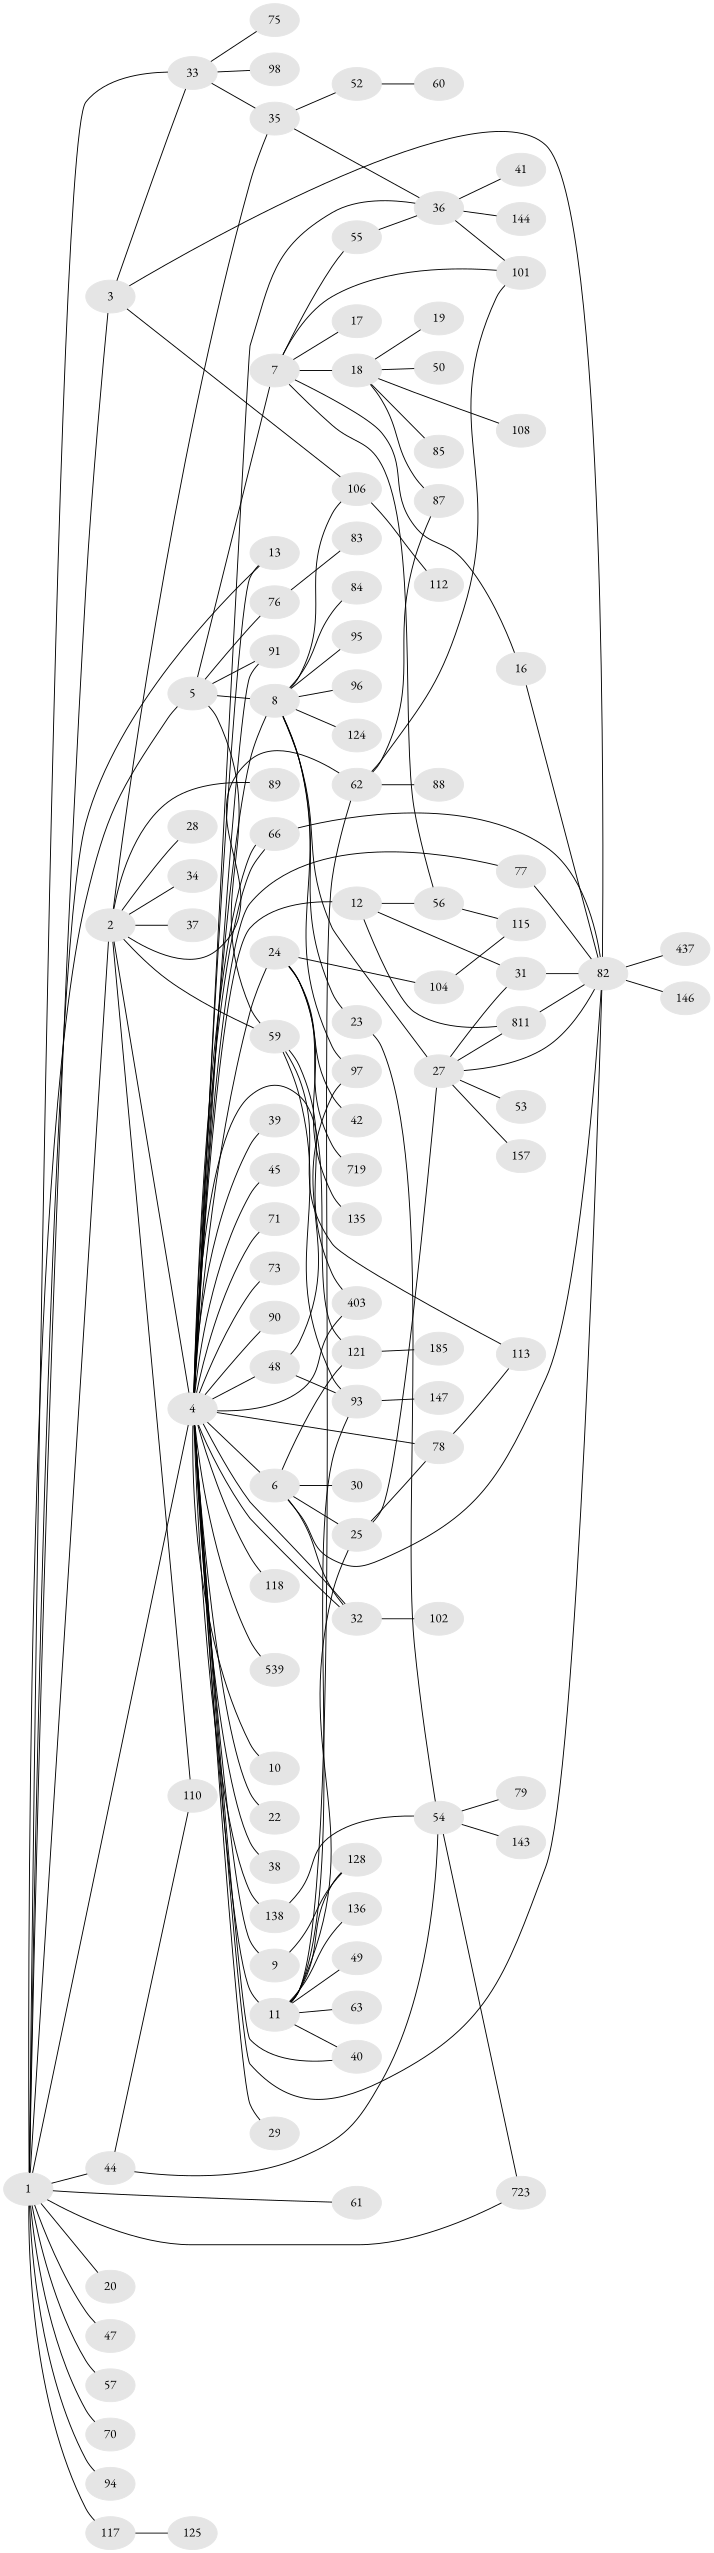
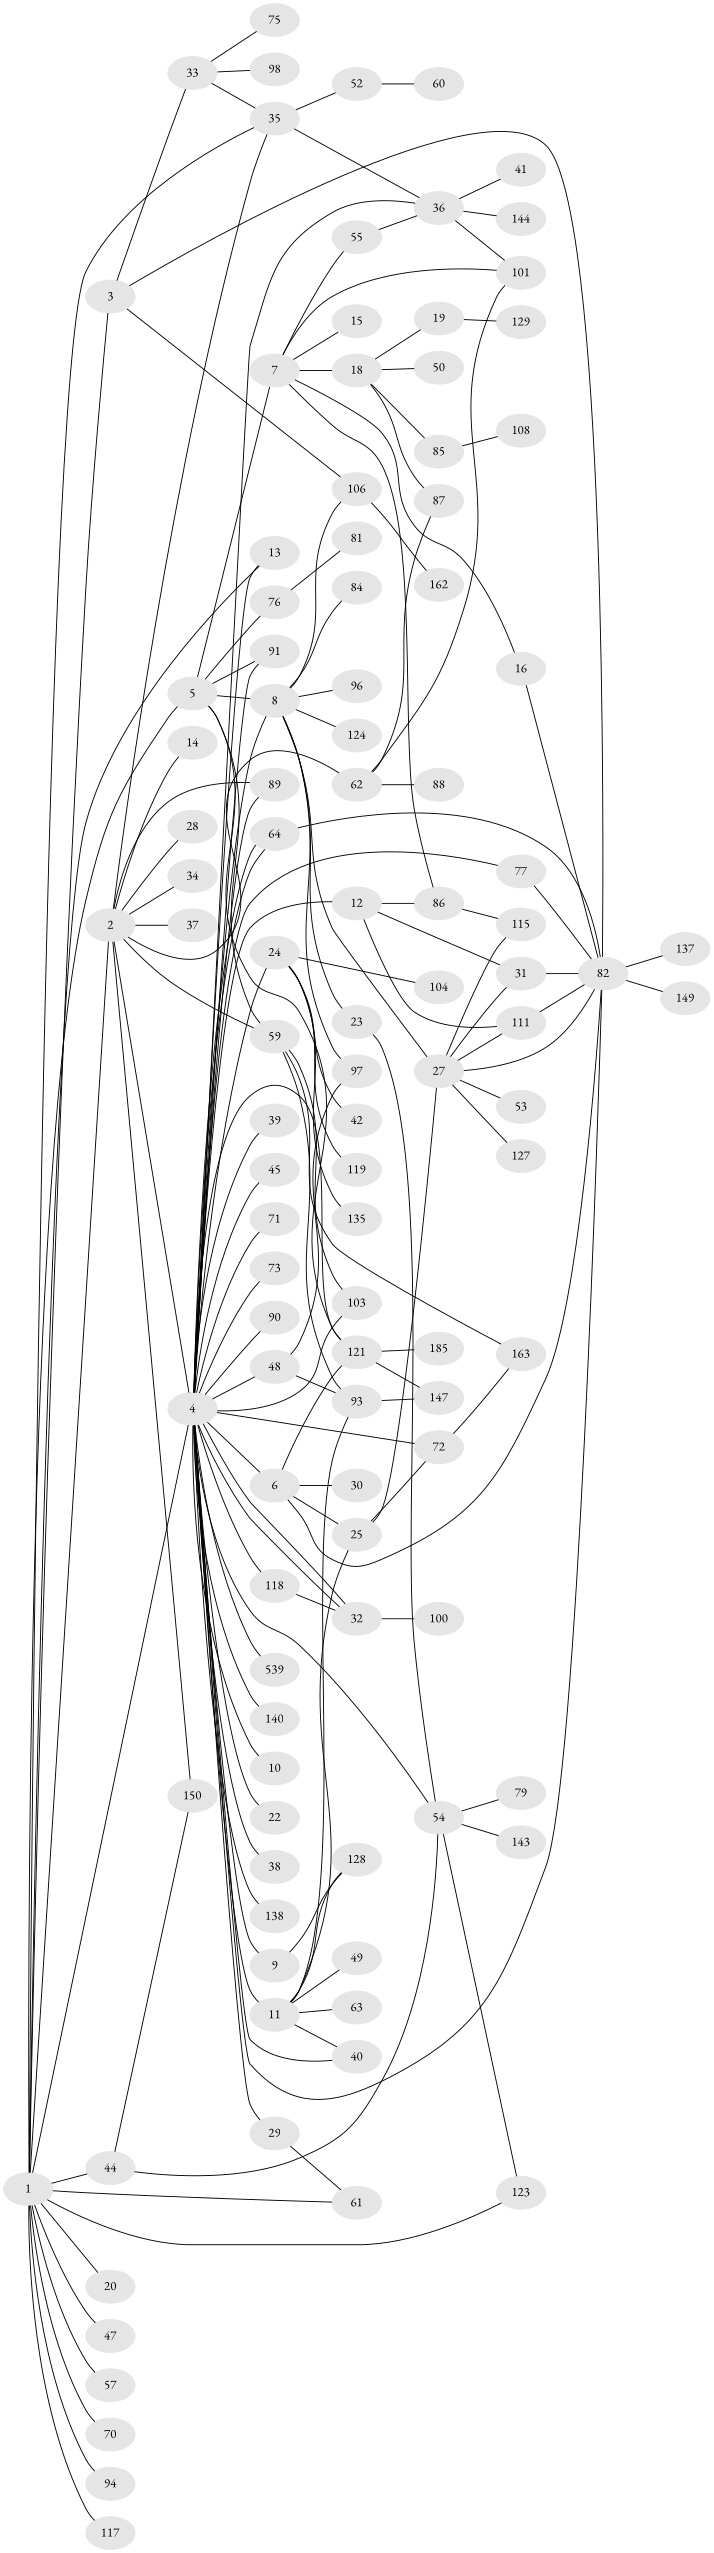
node "17": label "17" -> "15"
node "129": added
edge "18" -- "108": now "85" -- "108"
node "83": label "83" -> "81"
node "112": label "112" -> "162"
node "95": removed
node "14": added
node "66": label "66" -> "64"
node "56": label "56" -> "86"
node "437": label "437" -> "137"
edge "115" -- "104": now "115" -- "27"
node "146": label "146" -> "149"
edge "5" -- "121": added
node "811": label "811" -> "111"
edge "33" -- "1": now "35" -- "1"
edge "89" -- "4": added
node "157": label "157" -> "127"
node "719": label "719" -> "119"
node "403": label "403" -> "103"
node "113": label "113" -> "163"
edge "121" -- "147": added
edge "62" -- "11": removed
node "78": label "78" -> "72"
edge "6" -- "32": now "118" -- "32"
node "102": label "102" -> "100"
node "140": added
node "110": label "110" -> "150"
edge "54" -- "138": now "54" -- "4"
node "136": removed
edge "29" -- "61": added
node "723": label "723" -> "123"
node "125": removed
